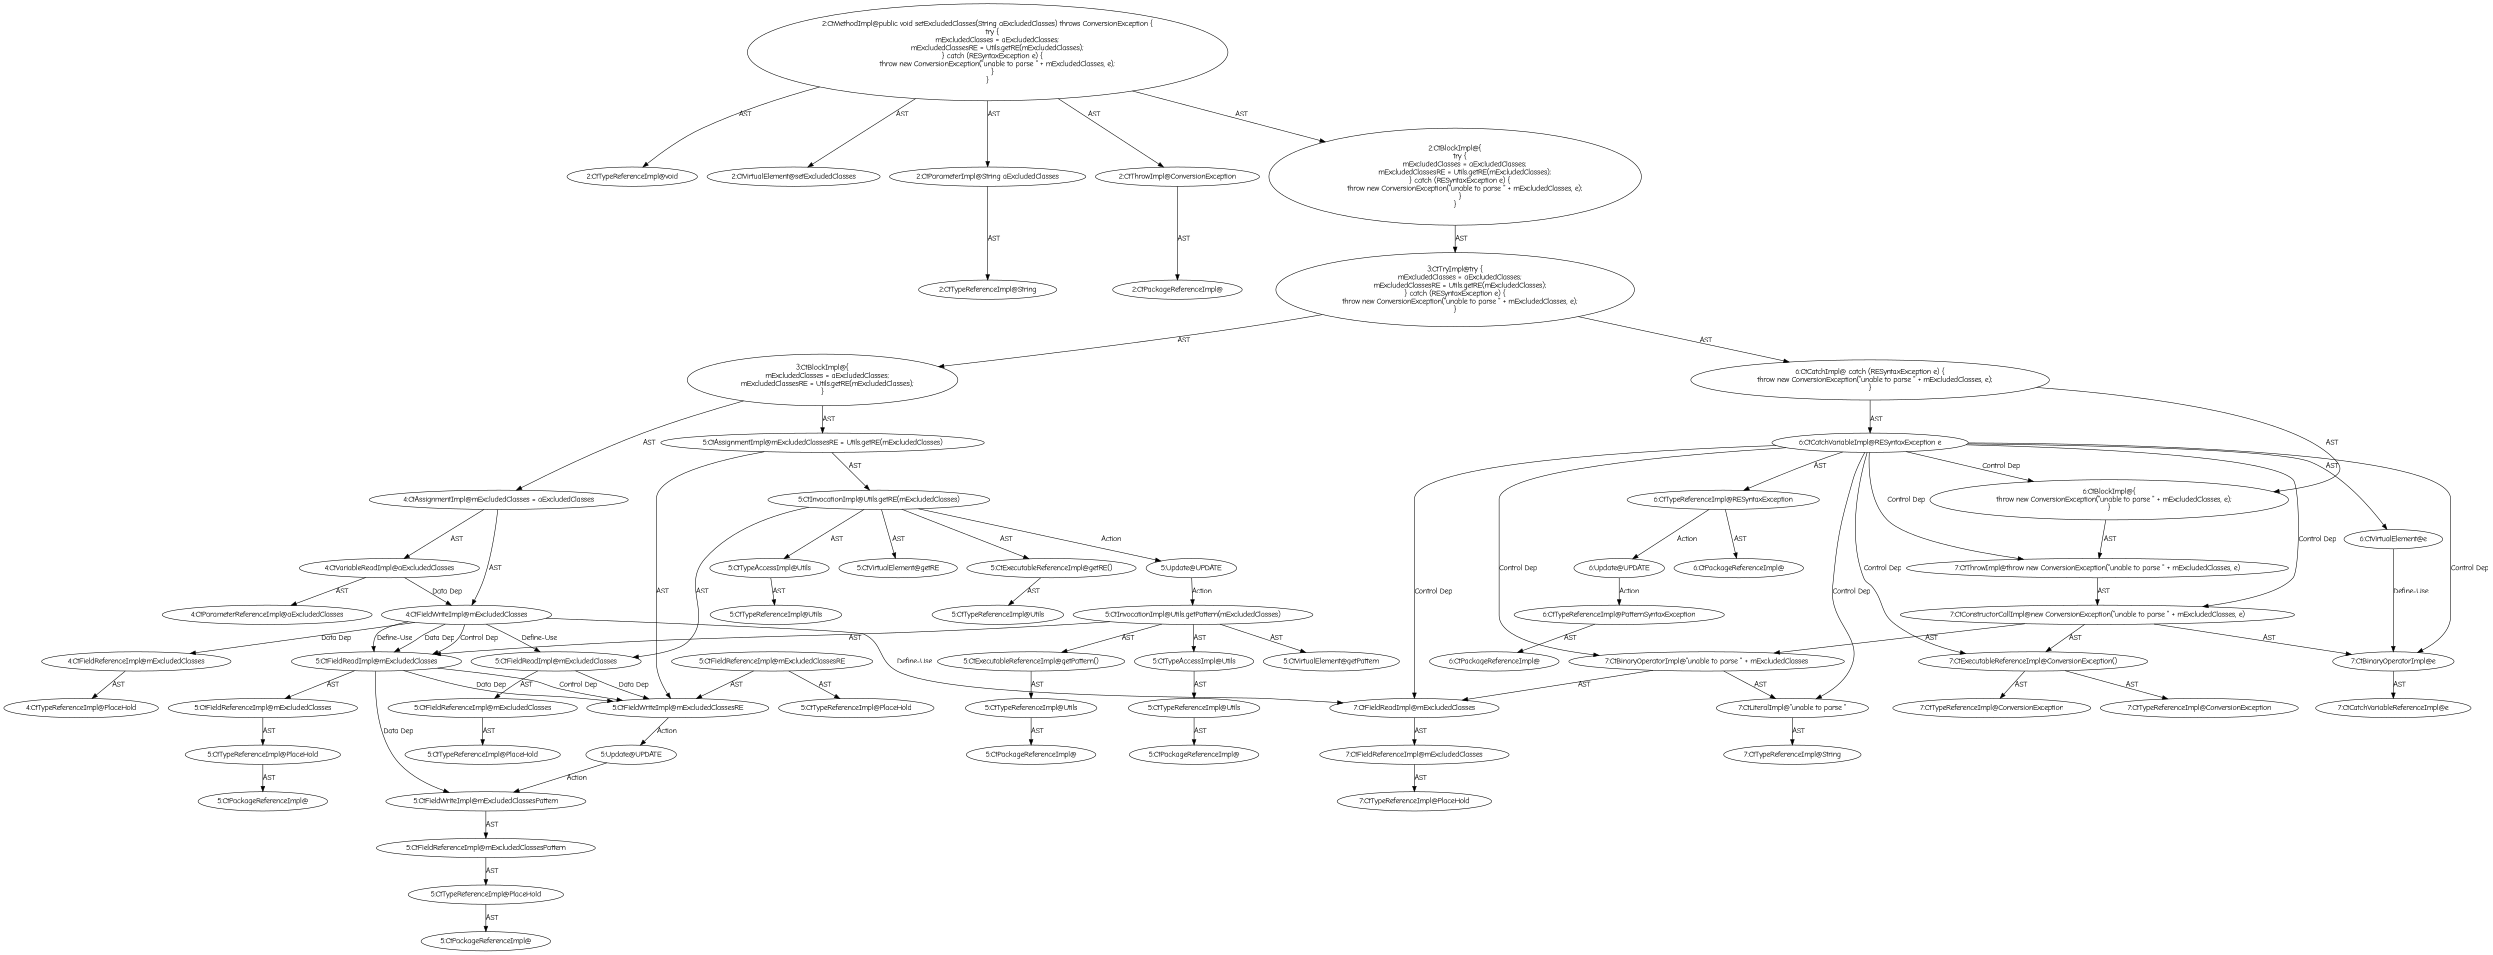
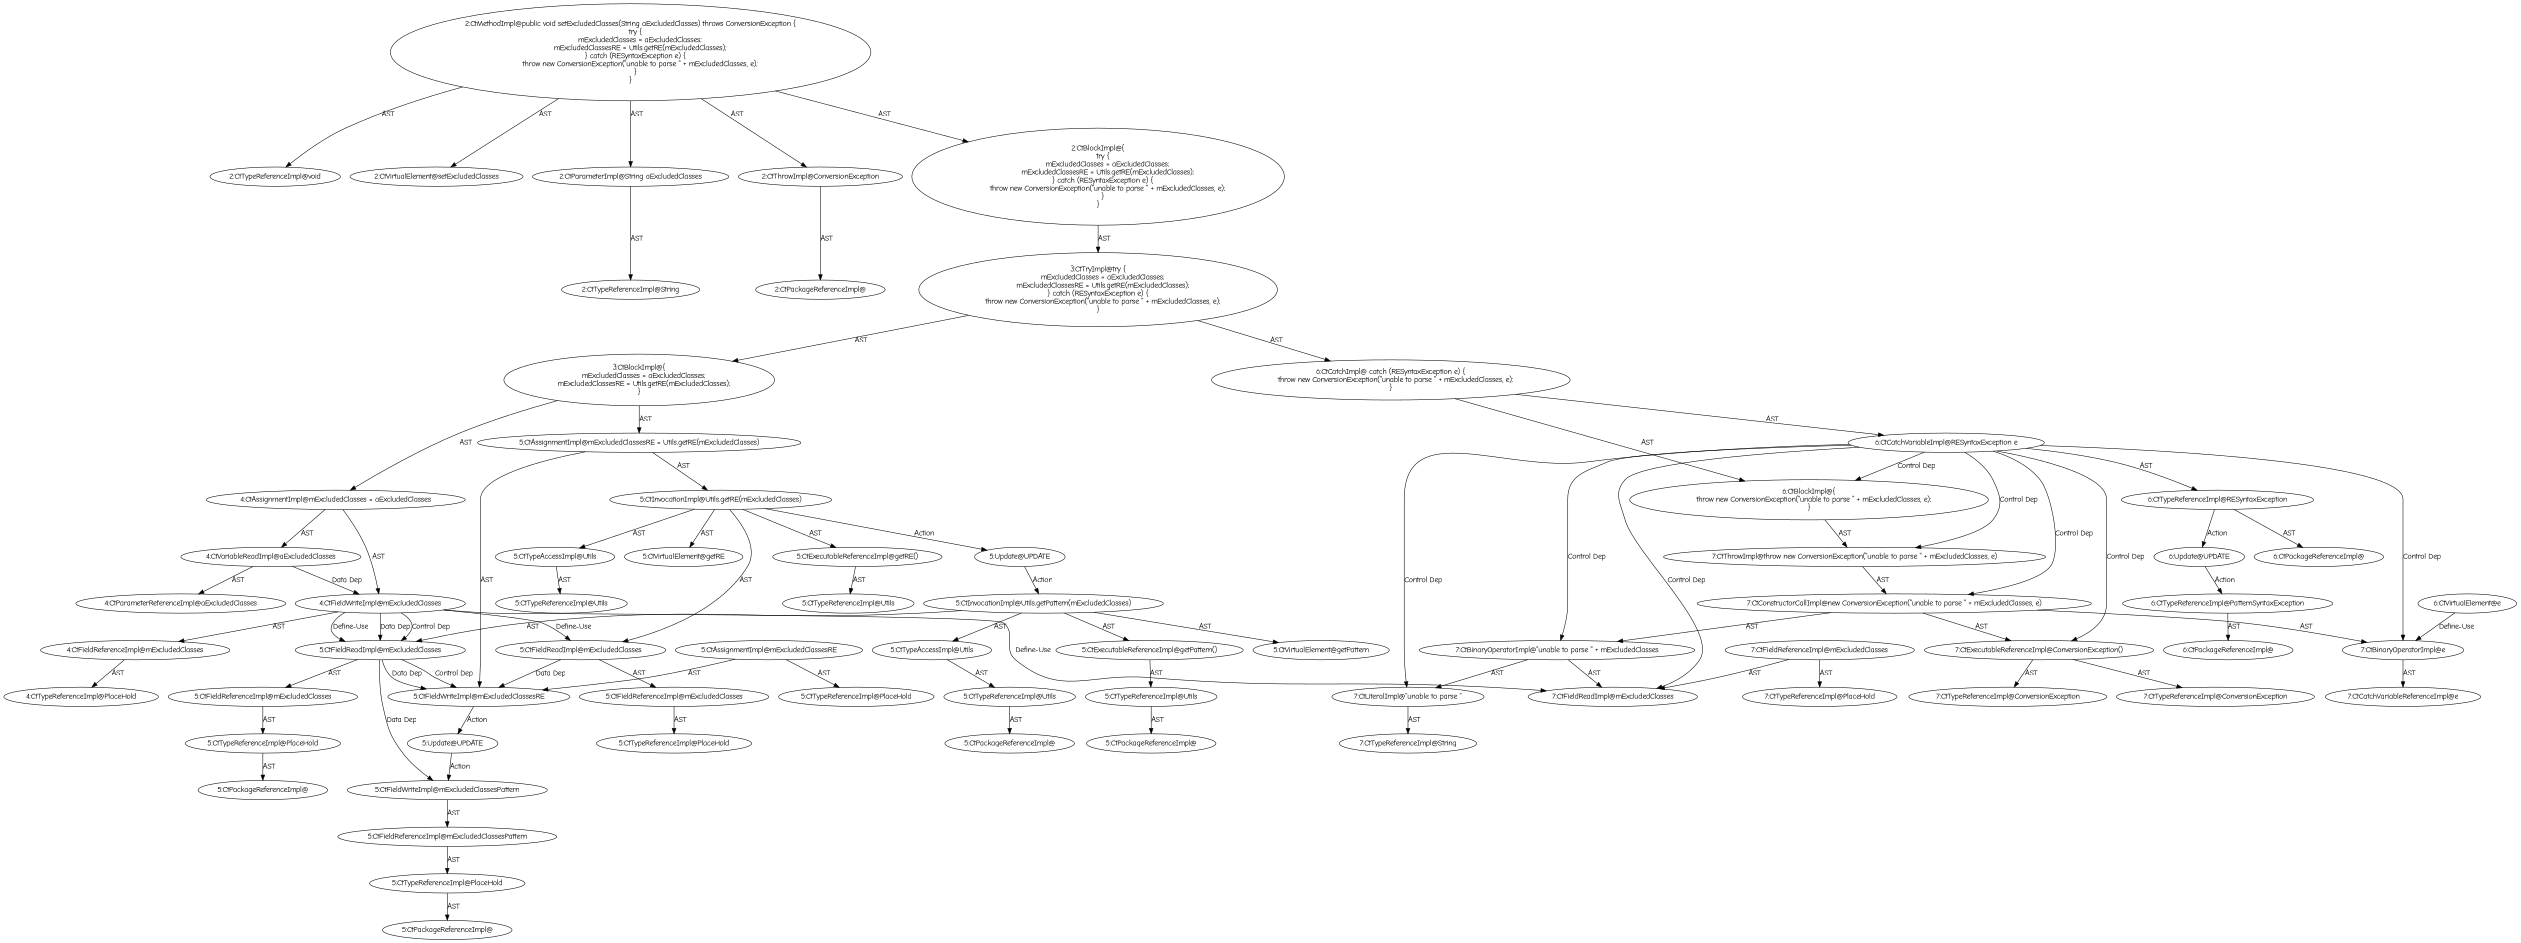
edge "6:CtCatchVariableImpl@RESyntaxException e" -> "6:CtVirtualElement@e": removed, label "AST"
edge "4:CtFieldWriteImpl@mExcludedClasses" -> "4:CtFieldReferenceImpl@mExcludedClasses": label "Data Dep" -> "AST"
node "5:CtFieldReferenceImpl@mExcludedClassesRE": label "5:CtFieldReferenceImpl@mExcludedClassesRE" -> "5:CtAssignmentImpl@mExcludedClassesRE"
edge "7:CtFieldReadImpl@mExcludedClasses" -> "7:CtFieldReferenceImpl@mExcludedClasses": reversed
